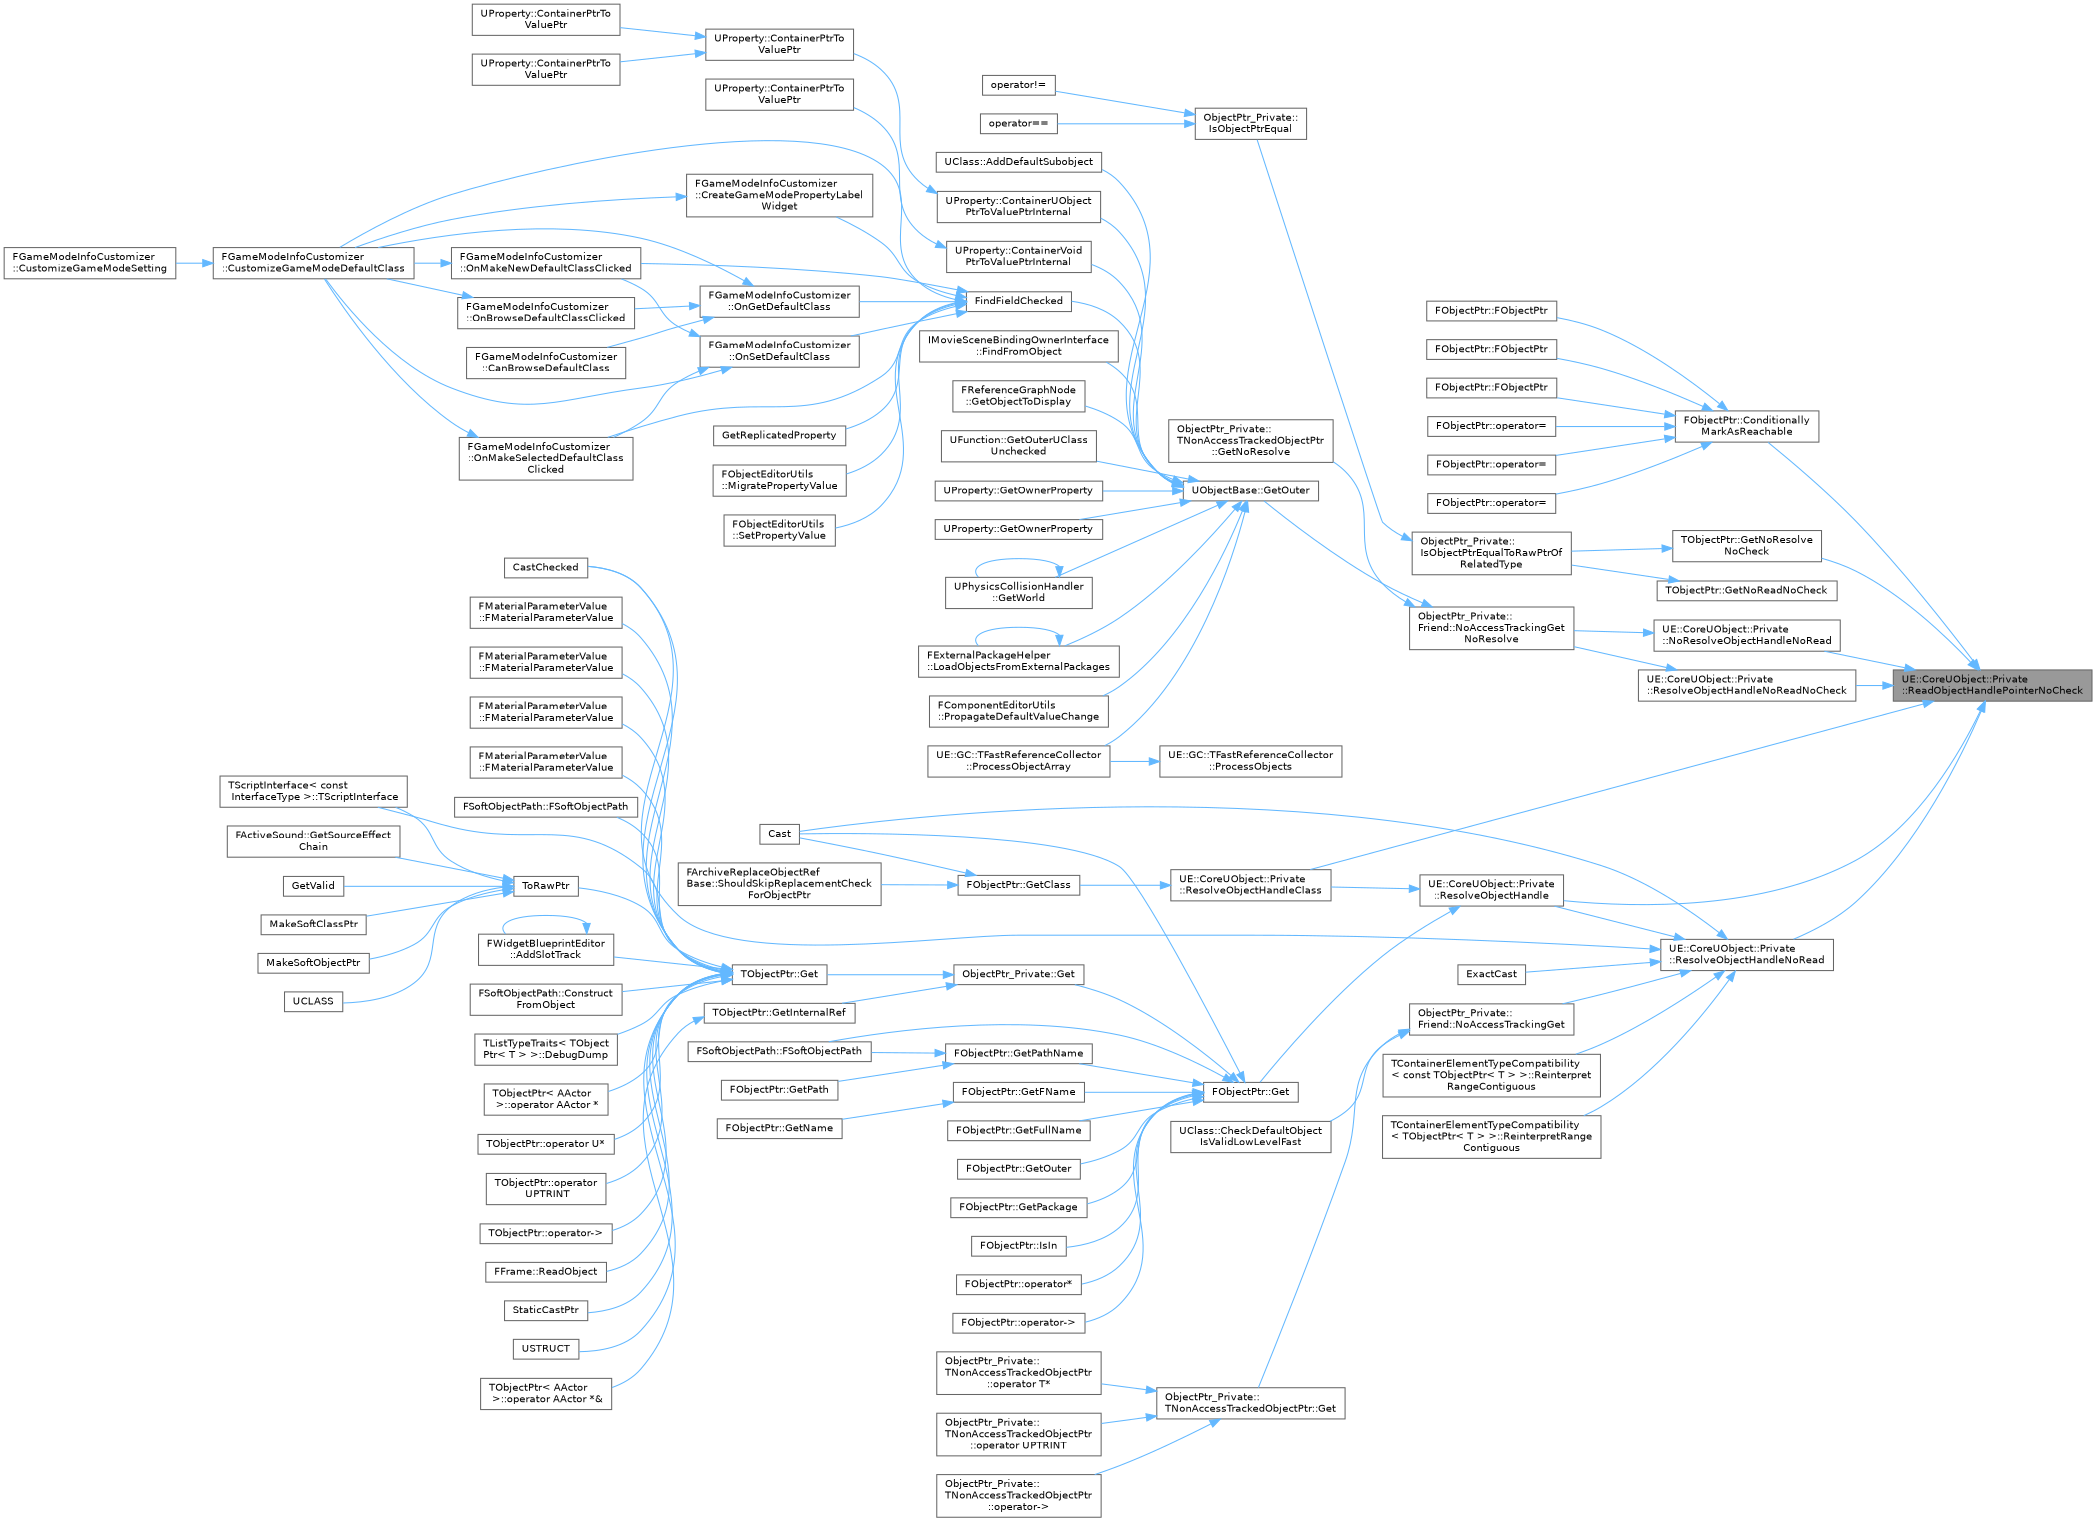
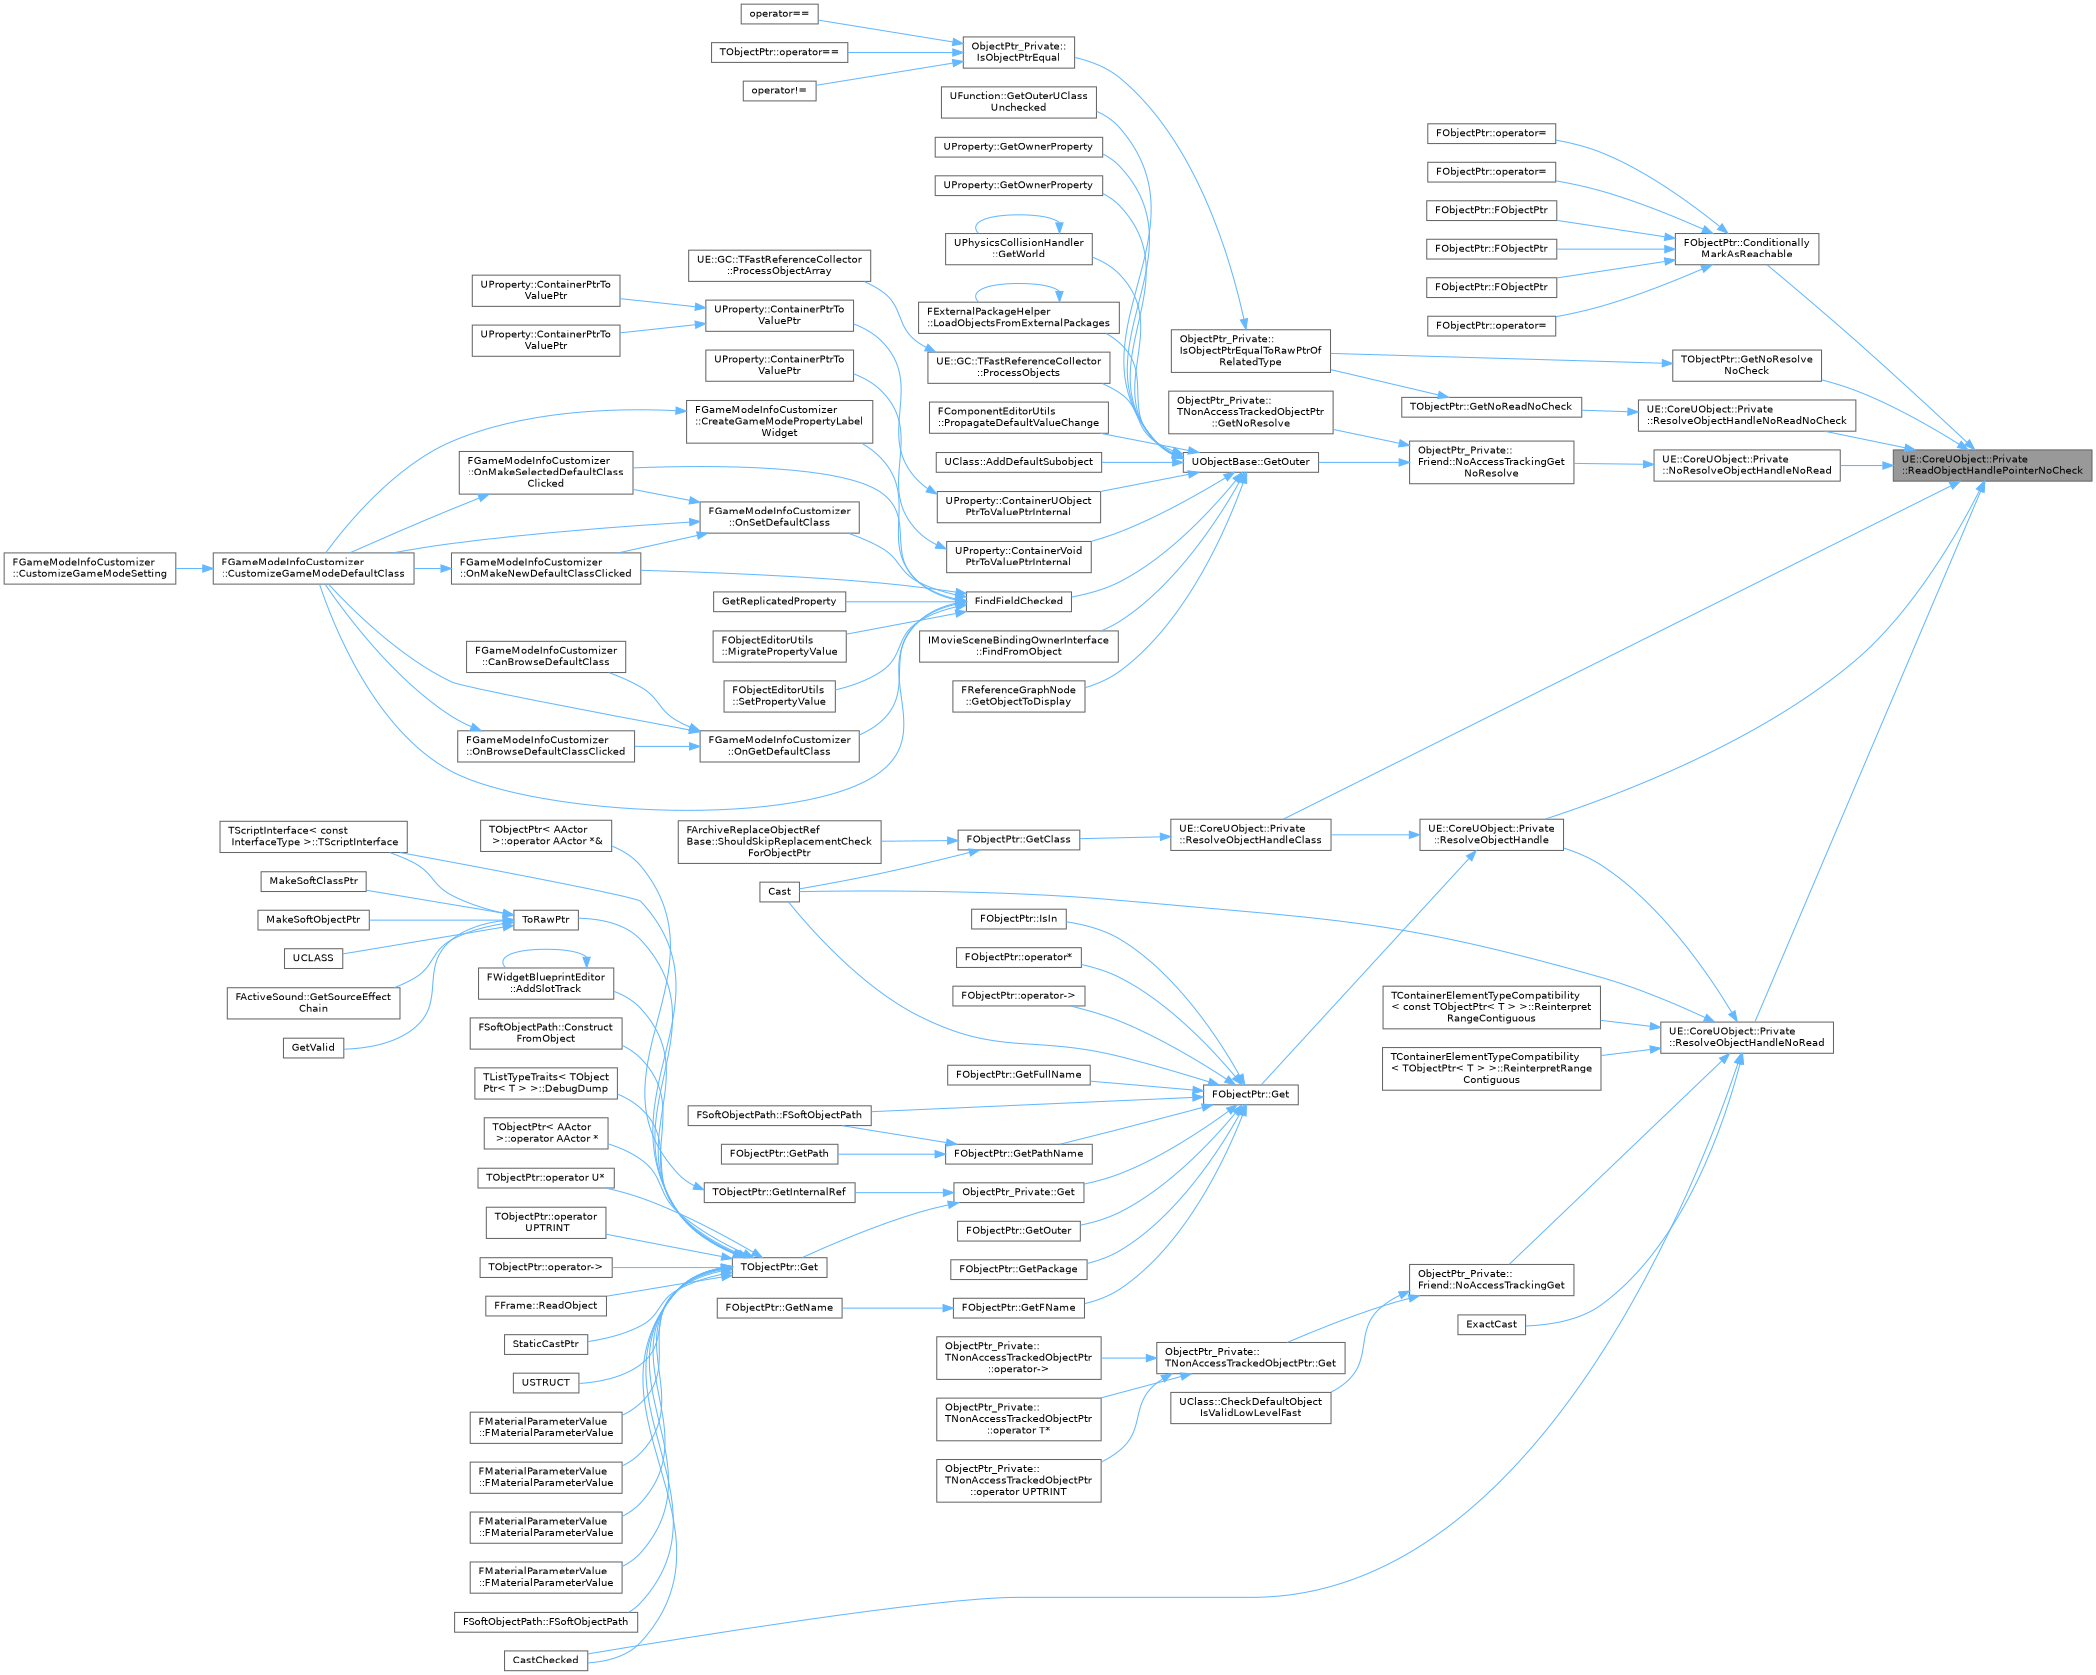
node "TObjectPtr::operator==": added
edge "UE::GC::TFastReferenceCollector ::ProcessObjectArray" -> "UObjectBase::GetOuter": now "UE::GC::TFastReferenceCollector ::ProcessObjects" -> "UObjectBase::GetOuter"
edge "ObjectPtr_Private:: Friend::NoAccessTrackingGet NoResolve" -> "UE::CoreUObject::Private ::ResolveObjectHandleNoReadNoCheck": now "TObjectPtr::GetNoReadNoCheck" -> "UE::CoreUObject::Private ::ResolveObjectHandleNoReadNoCheck"
